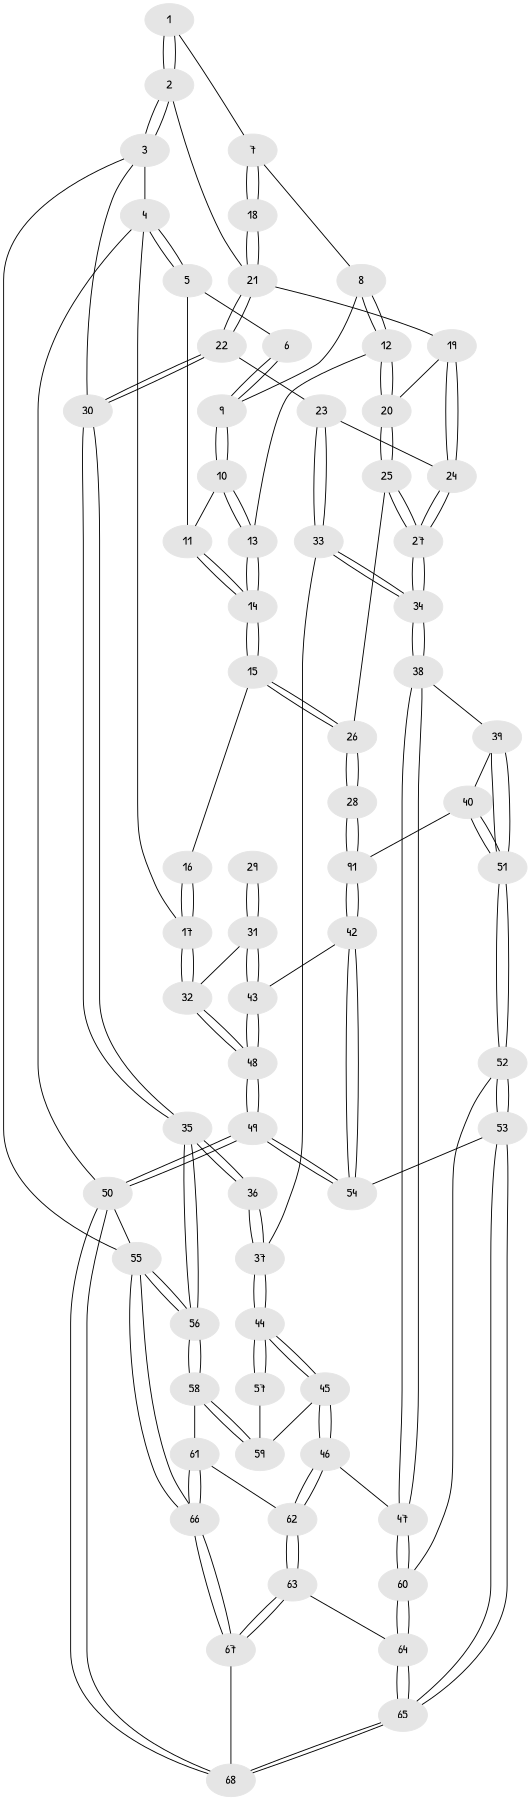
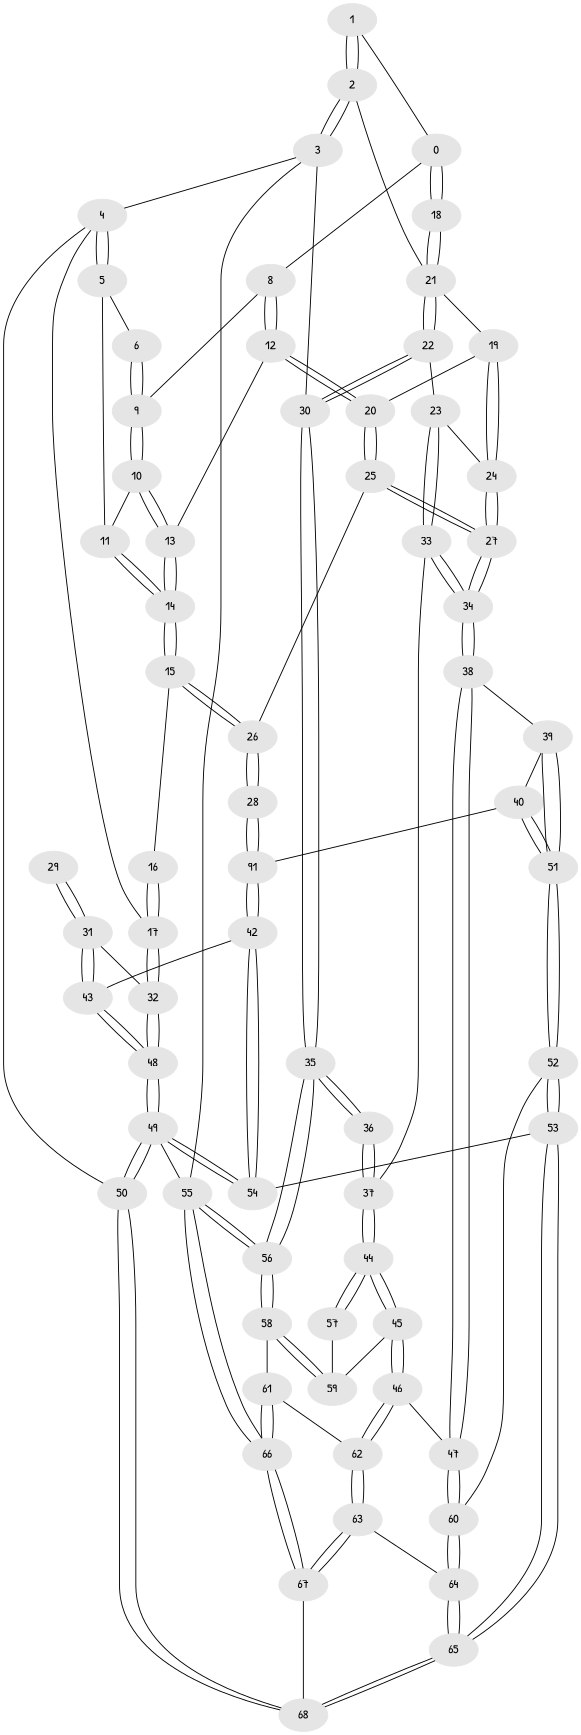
node "7": label "7" -> "0"
edge "50" -- "55": now "49" -- "55"
